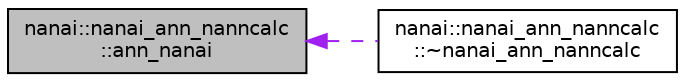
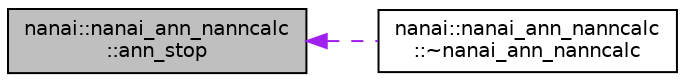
node "nanai::nanai_ann_nanncalc ::ann_nanai": label "nanai::nanai_ann_nanncalc ::ann_nanai" -> "nanai::nanai_ann_nanncalc ::ann_stop"
